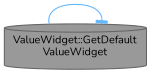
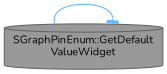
node "ValueWidget::GetDefault ValueWidget": label "ValueWidget::GetDefault ValueWidget" -> "SGraphPinEnum::GetDefault ValueWidget"
